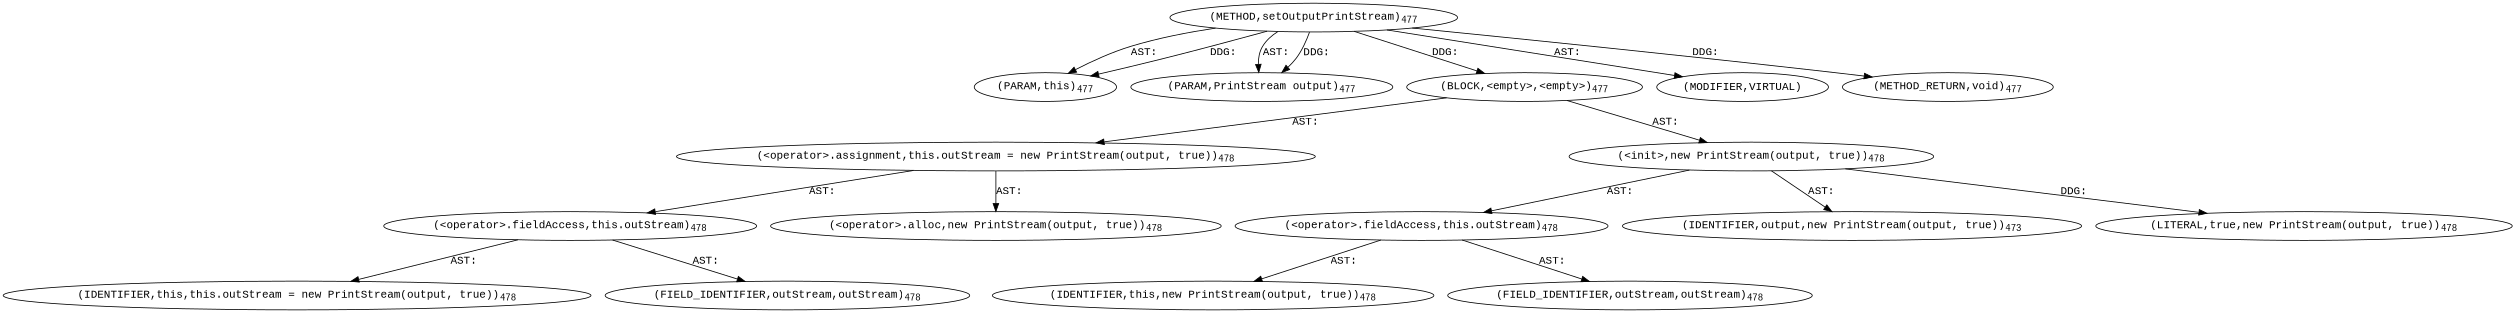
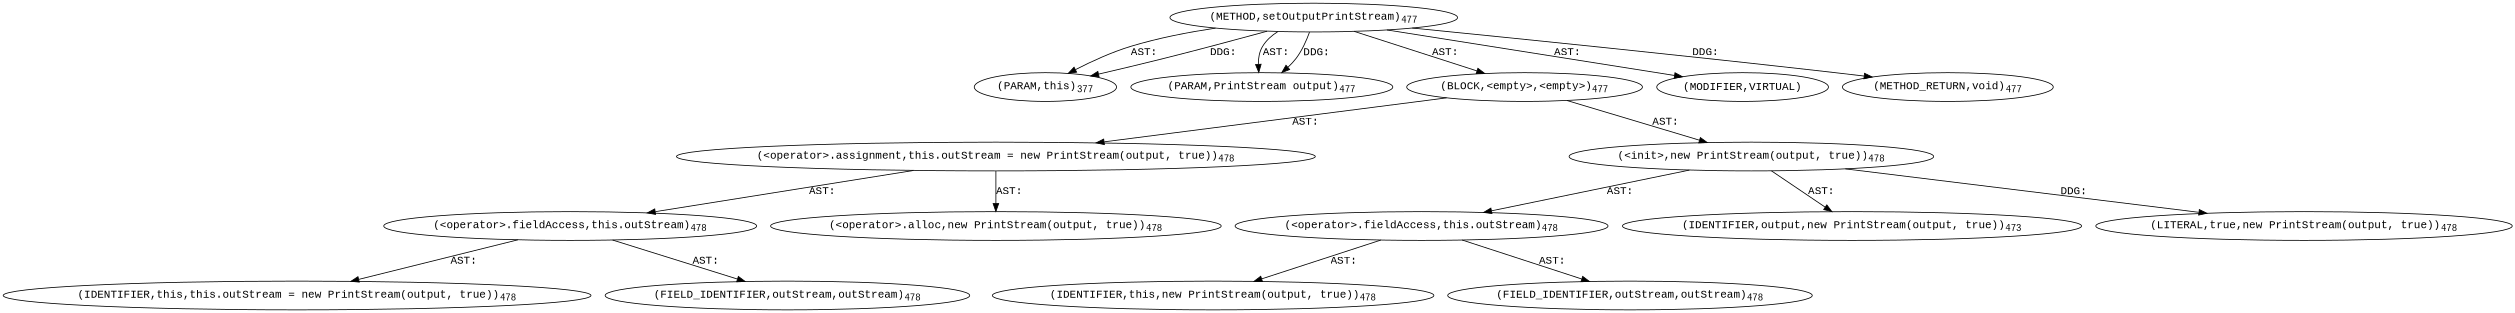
edge "(METHOD,setOutputPrintStream)" -> "(BLOCK,<empty>,<empty>)": label "DDG: " -> "AST: "
node "(PARAM,this)": text "477" -> "377"
